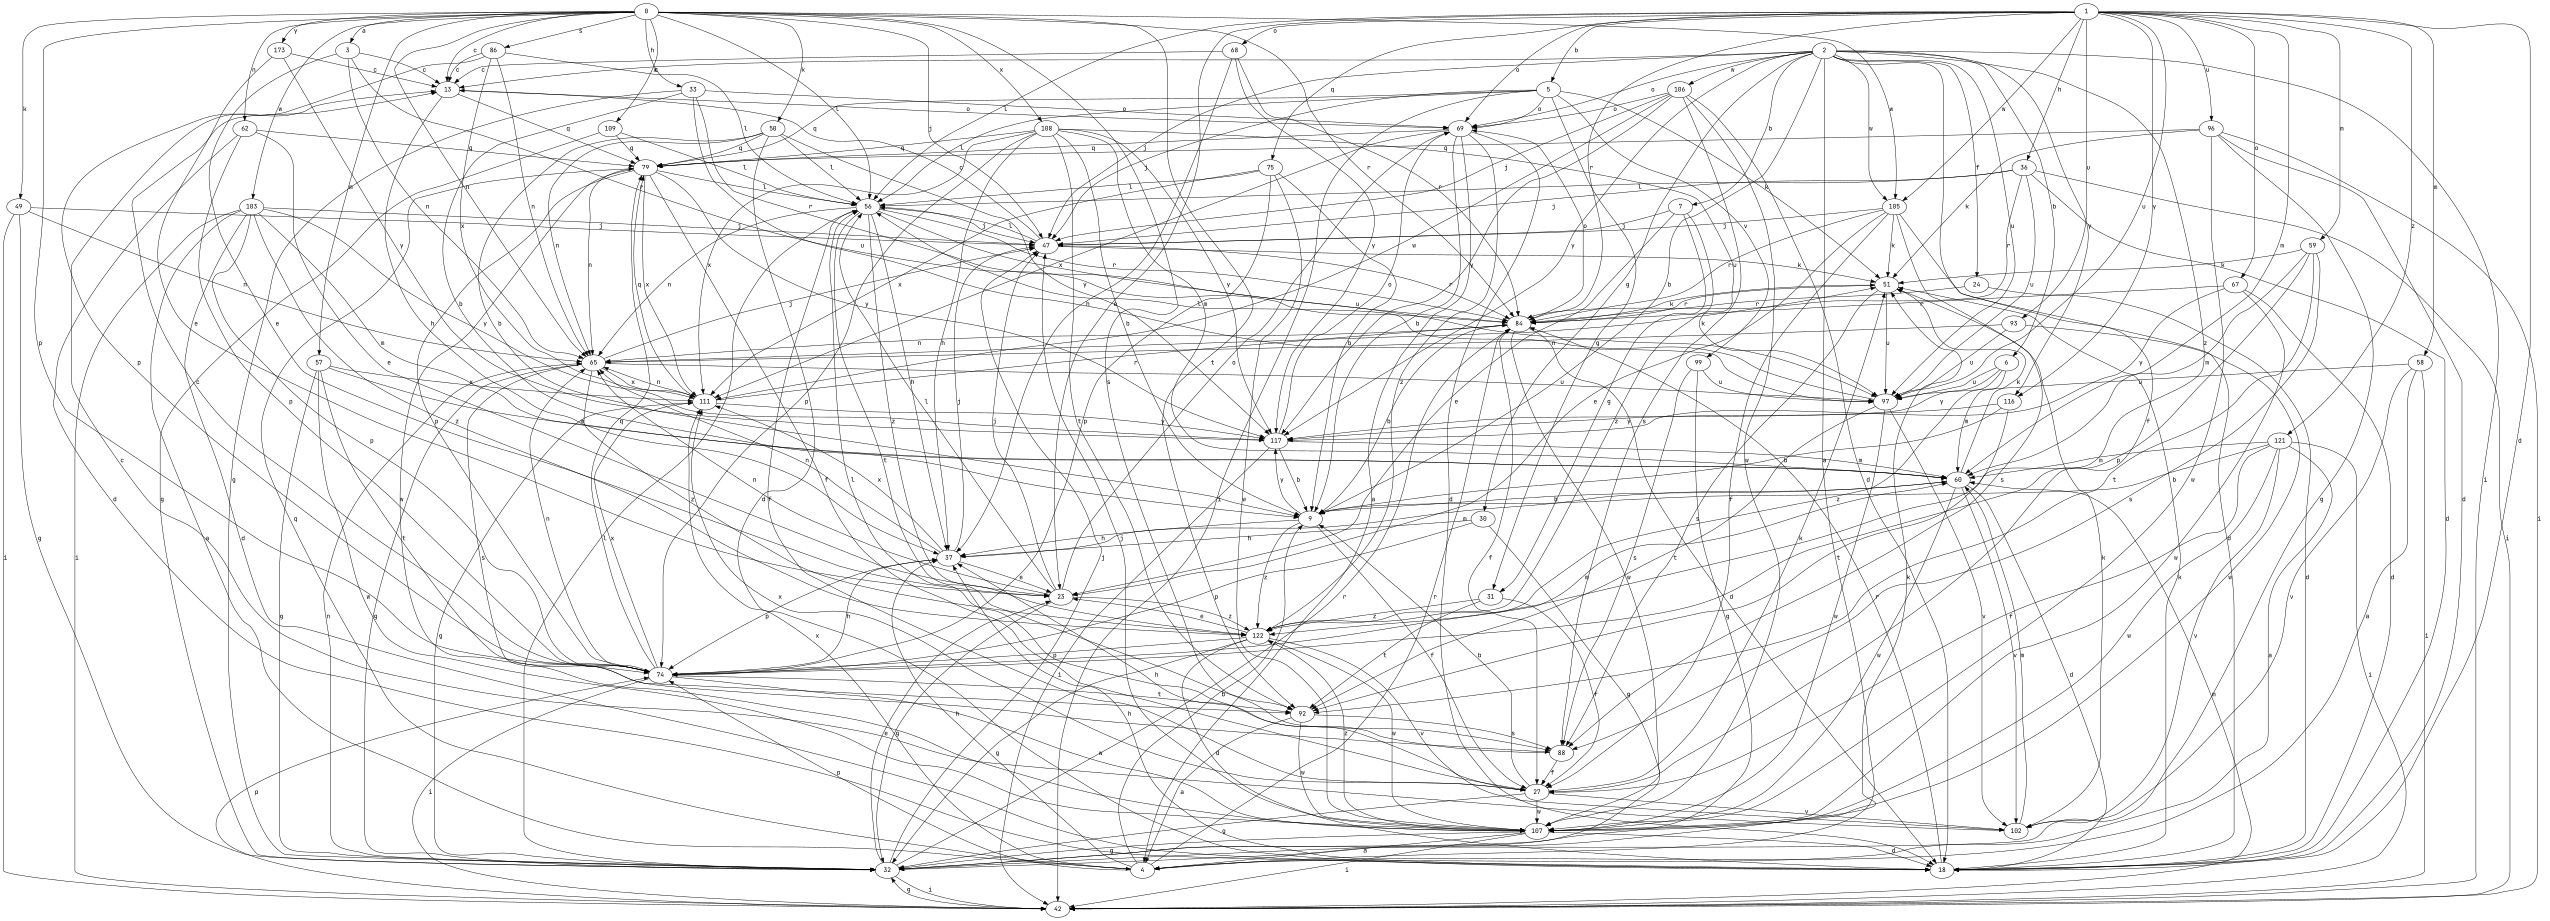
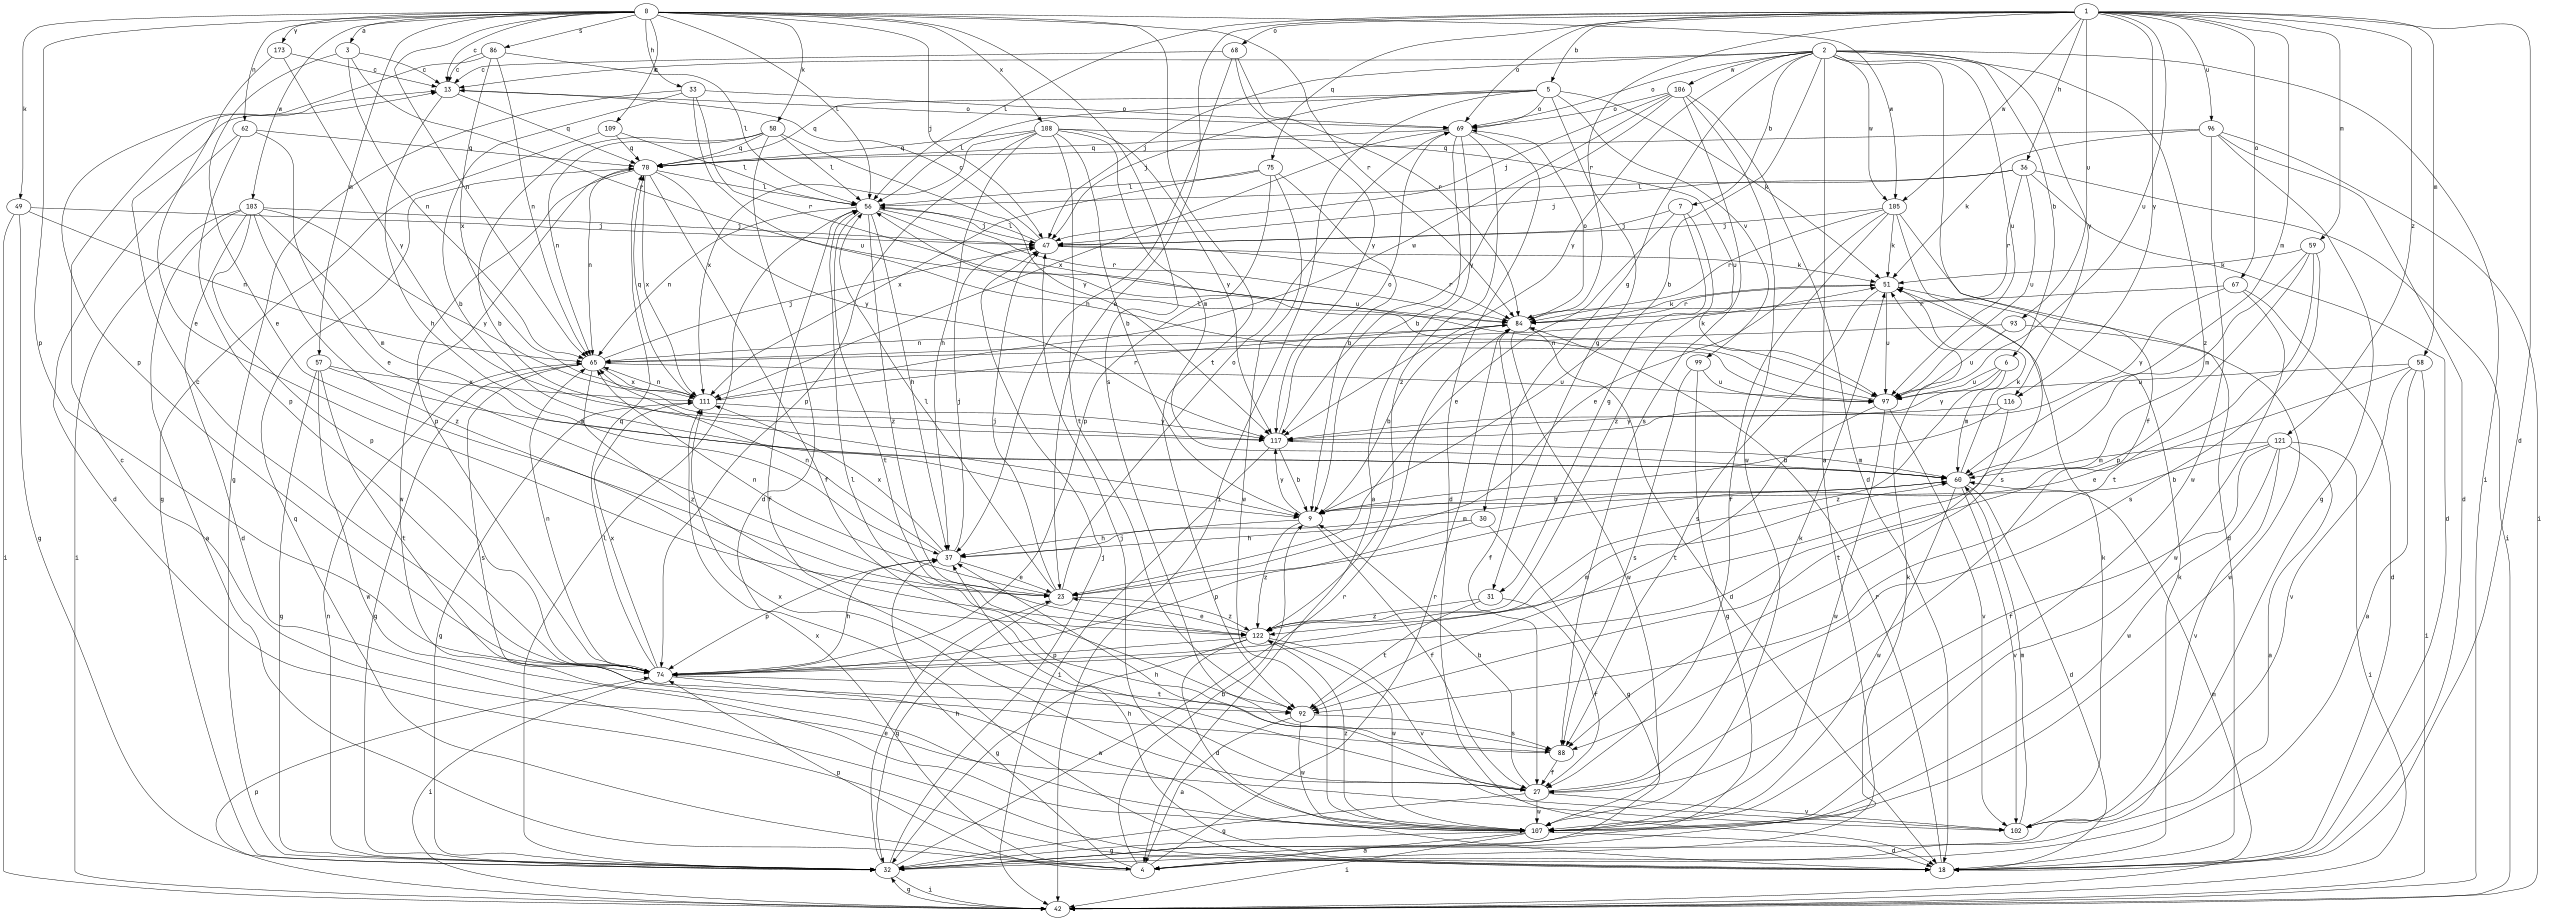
node "79": label "79" -> "70"
node "24": removed
edge "58" -> "23": added, label "e"
